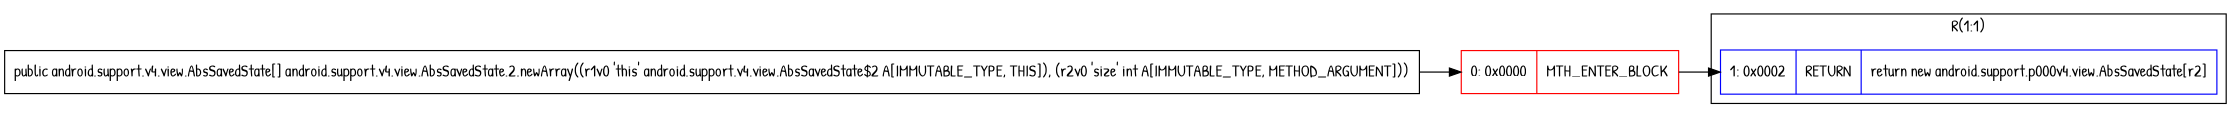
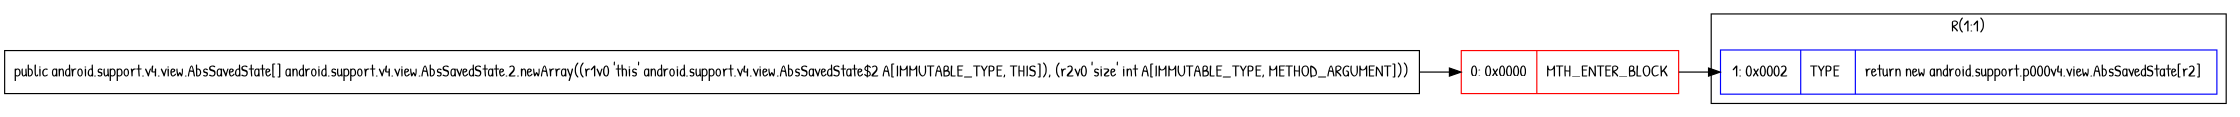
node "1: 0x0002": text "RETURN" -> "TYPE"
